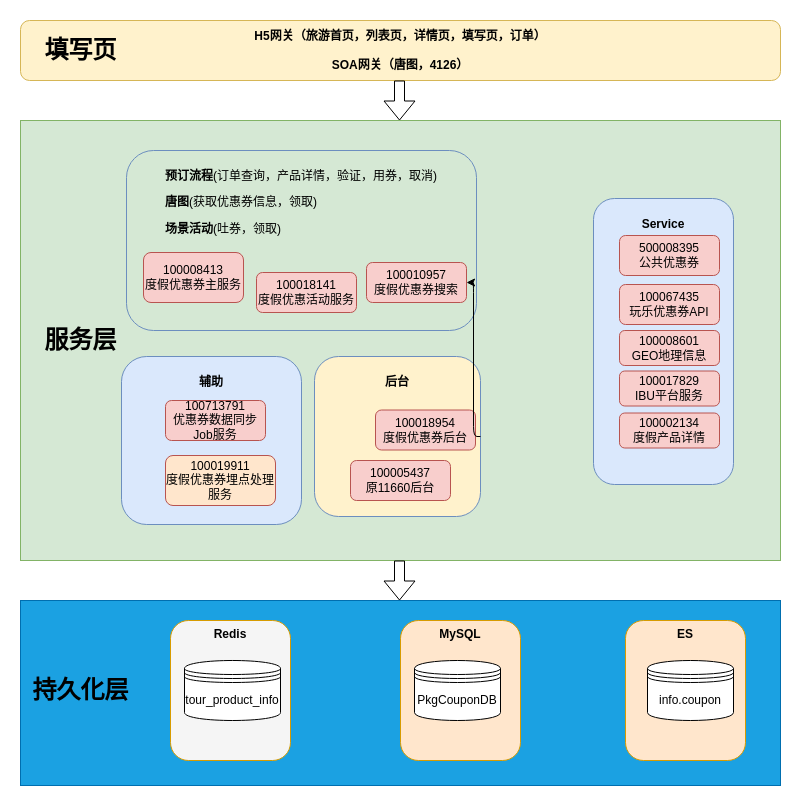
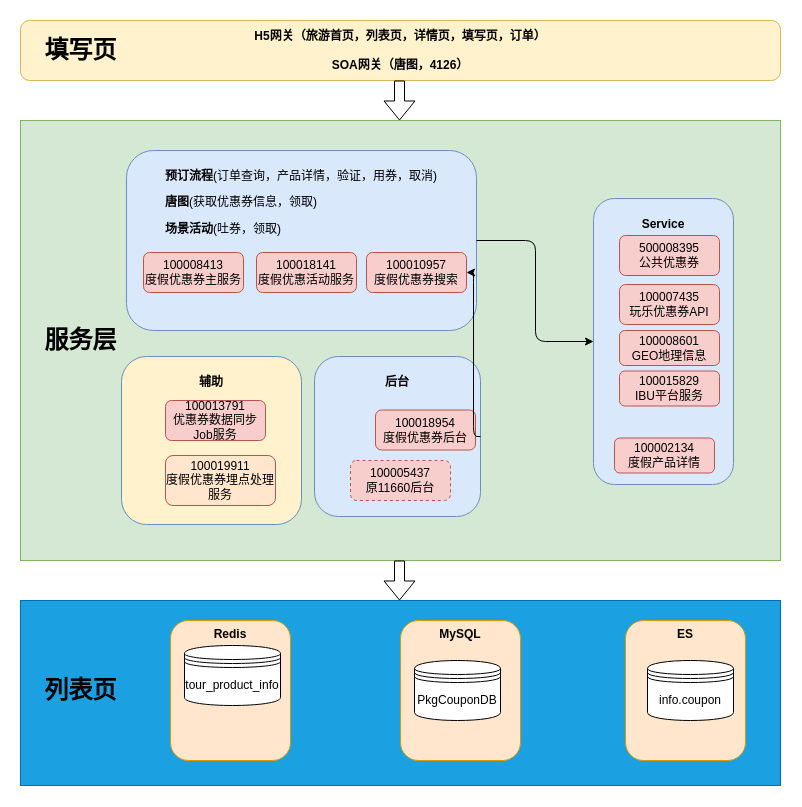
node "预订流程(订单查询，产品详情，验证，用券，取消) 唐图(获取优惠券信息，领取) 场景活动(吐券，领取)": fillcolor #d5e8d4 -> #dae8fc
node "100008413 度假优惠券主服务": size 100x50 -> 100x40
node "100010957 度假优惠券搜索": moved (417, 283) -> (417, 273)
edge "预订流程(订单查询，产品详情，验证，用券，取消) 唐图(获取优惠券信息，领取) 场景活动(吐券，领取)" -> "Service": added
node "100018141 度假优惠活动服务": moved (307, 293) -> (307, 273)
node "100067435 玩乐优惠券API": label "100067435 玩乐优惠券API" -> "100007435 玩乐优惠券API"
node "辅助": fillcolor #dae8fc -> #fff2cc
node "后台": fillcolor #fff2cc -> #dae8fc
node "100017829 IBU平台服务": label "100017829 IBU平台服务" -> "100015829 IBU平台服务"
node "100713791 优惠券数据同步Job服务": label "100713791 优惠券数据同步Job服务" -> "100013791 优惠券数据同步Job服务"
node "100002134 度假产品详情": moved (670, 431) -> (665, 456)
node "100005437 原11660后台": style solid -> dashed
node "Redis": fillcolor #f5f5f5 -> #ffe6cc
node "持久化层": label "持久化层" -> "列表页"
node "tour_product_info": moved (233, 691) -> (233, 676)
